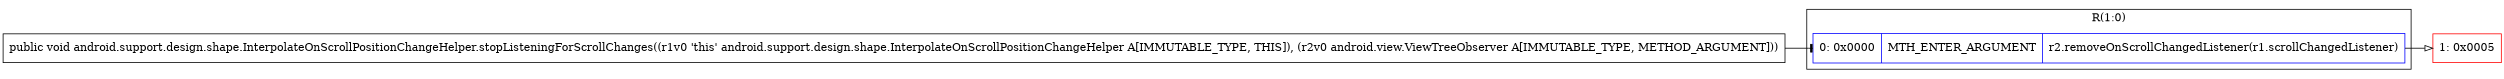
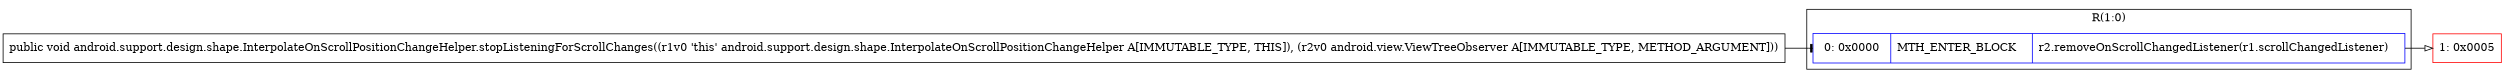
node "0: 0x0000": text "MTH_ENTER_ARGUMENT" -> "MTH_ENTER_BLOCK"
